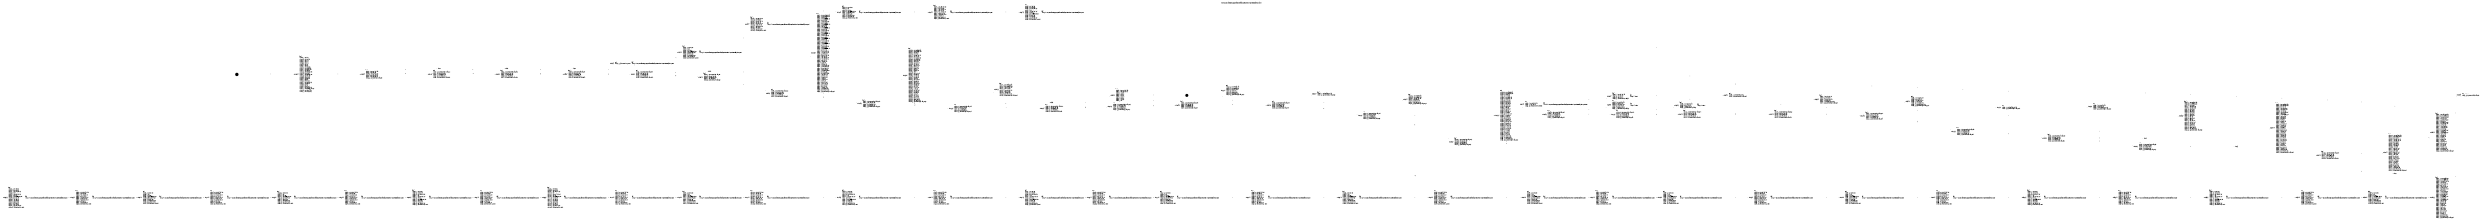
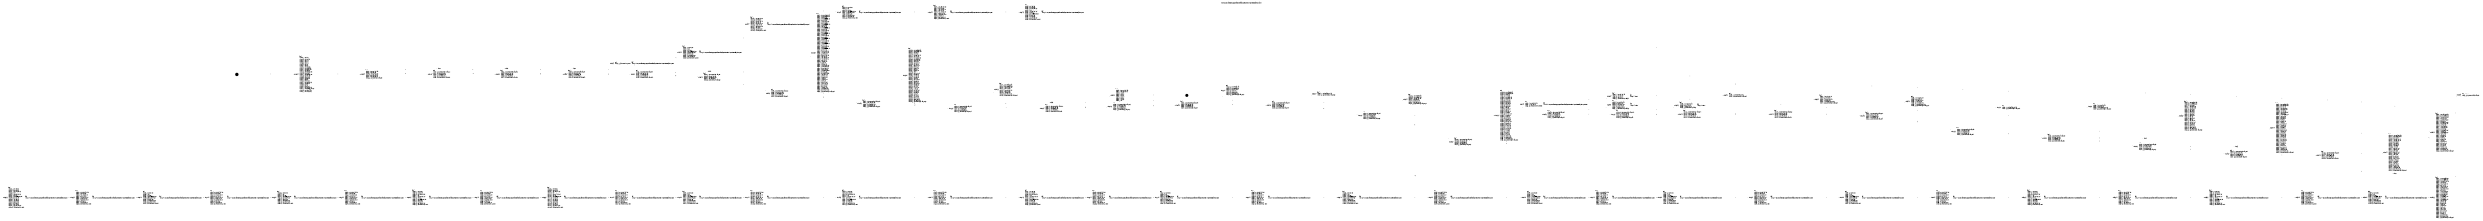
node "0x4021da [28]": added
